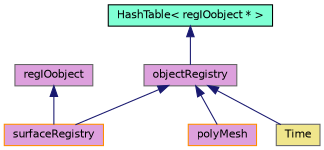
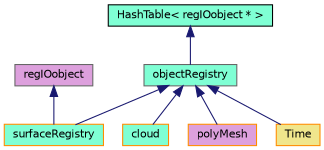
node "objectRegistry": fillcolor plum -> aquamarine
node "surfaceRegistry": fillcolor plum -> aquamarine
node "cloud": added
node "Time": color gray40 -> darkorange
